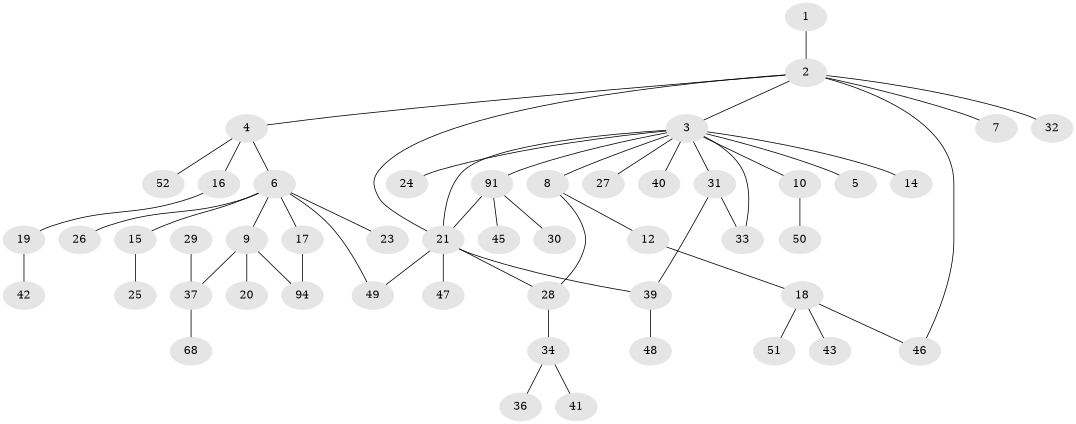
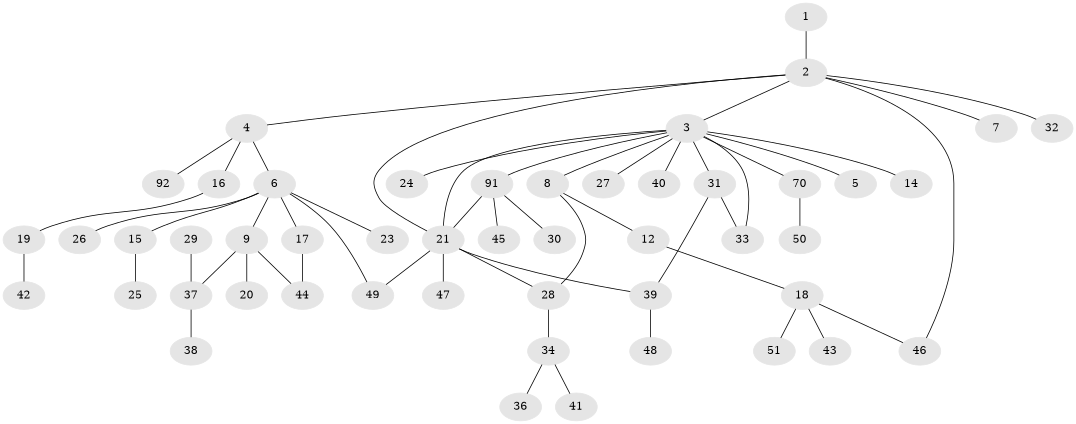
node "52": label "52" -> "92"
node "10": label "10" -> "70"
node "94": label "94" -> "44"
node "68": label "68" -> "38"
